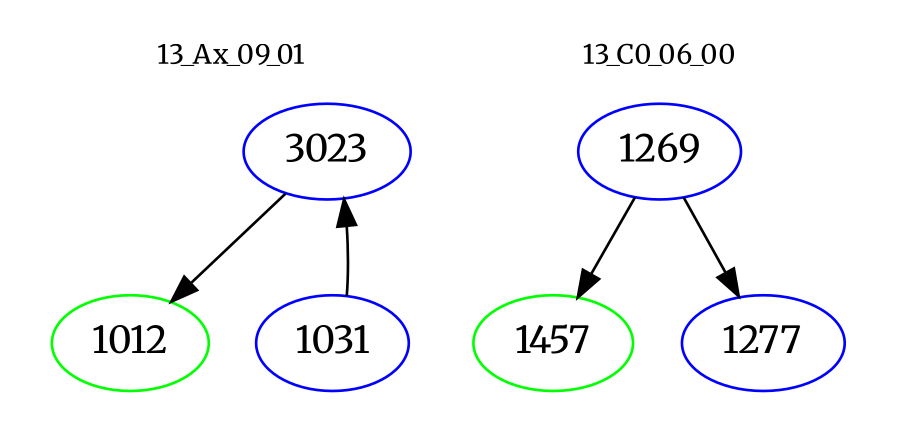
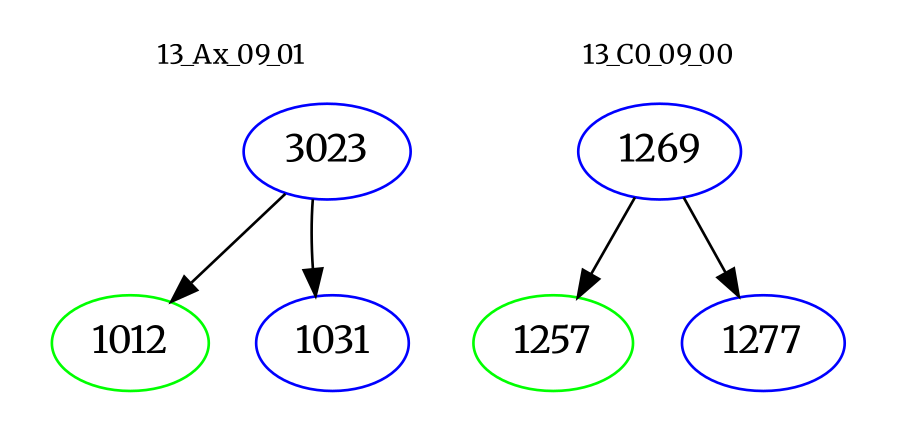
cluster "13_C0_06_00": label "13_C0_06_00" -> "13_C0_09_00"
edge "1031" -> "3023": reversed
node "1457": label "1457" -> "1257"
